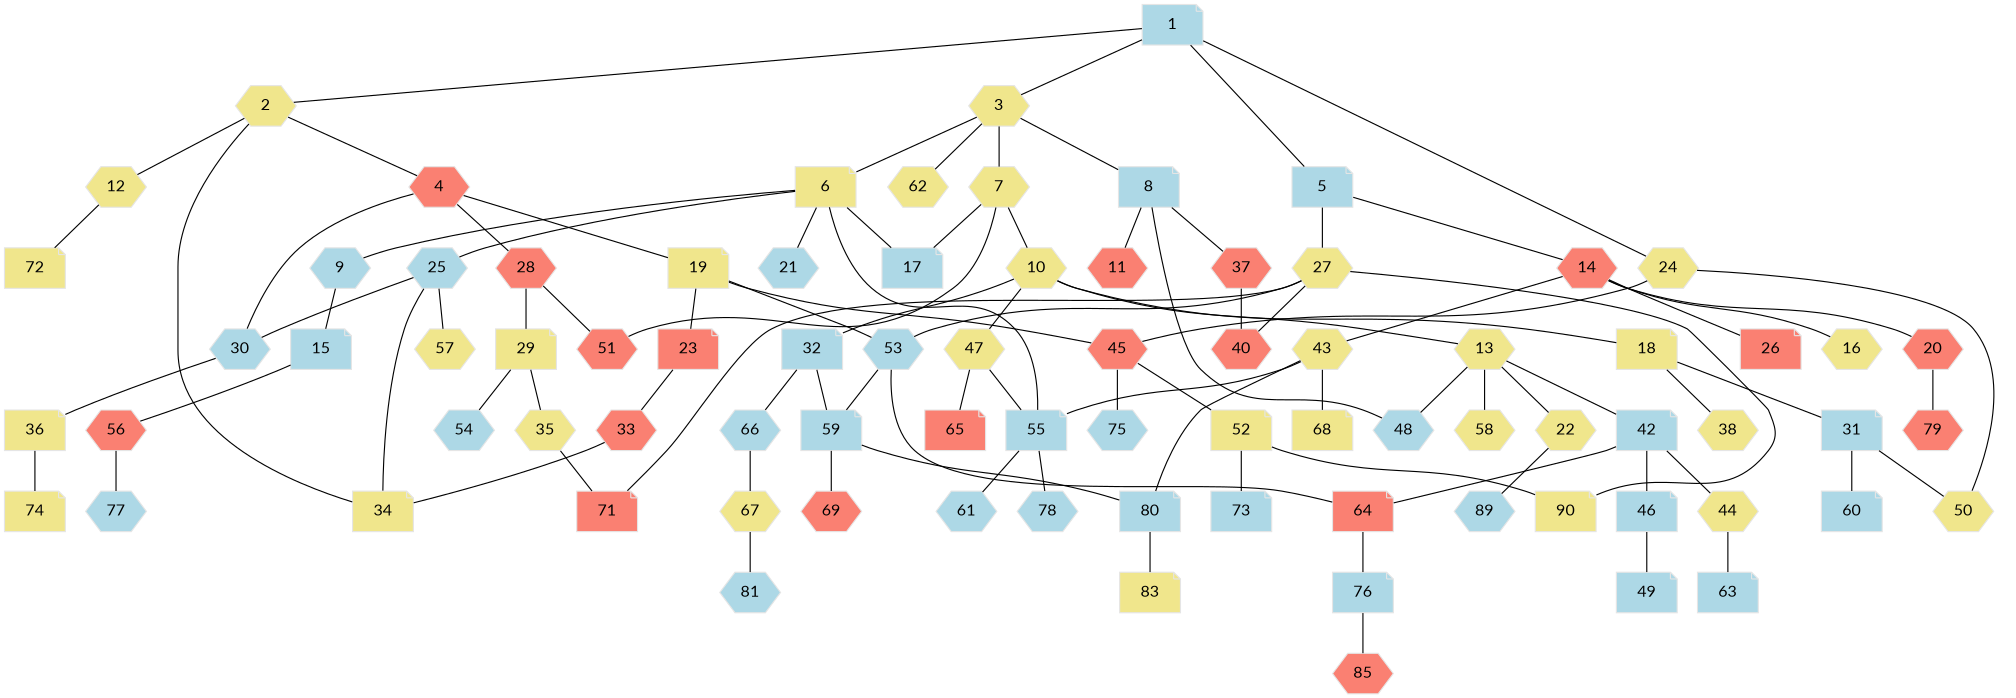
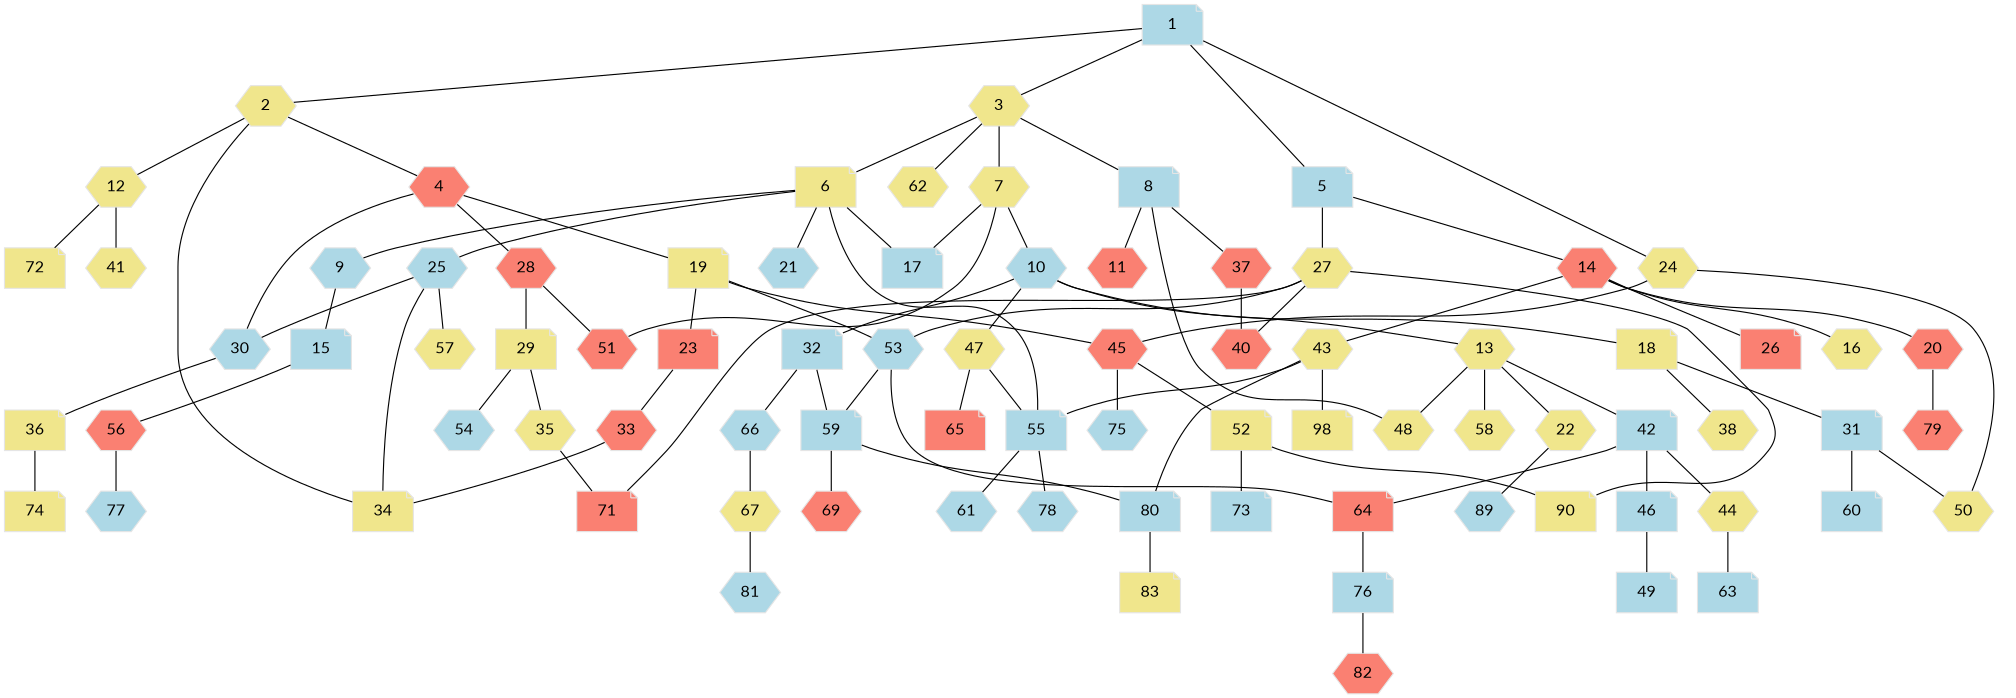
node "41": added
node "10": fillcolor khaki -> lightblue
node "68": label "68" -> "98"
node "48": fillcolor lightblue -> khaki
node "85": label "85" -> "82"
